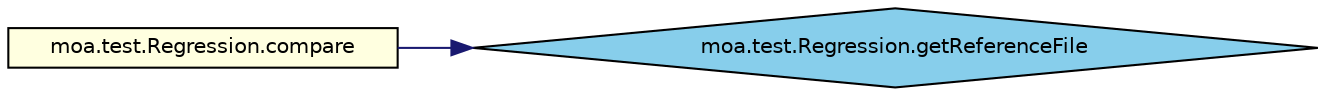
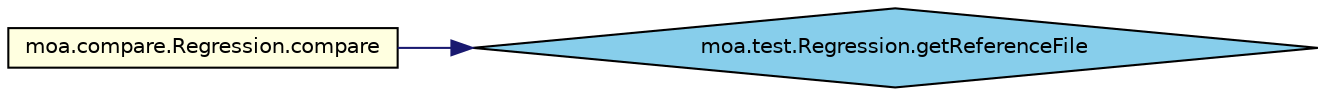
node "moa.test.Regression.compare": label "moa.test.Regression.compare" -> "moa.compare.Regression.compare"
